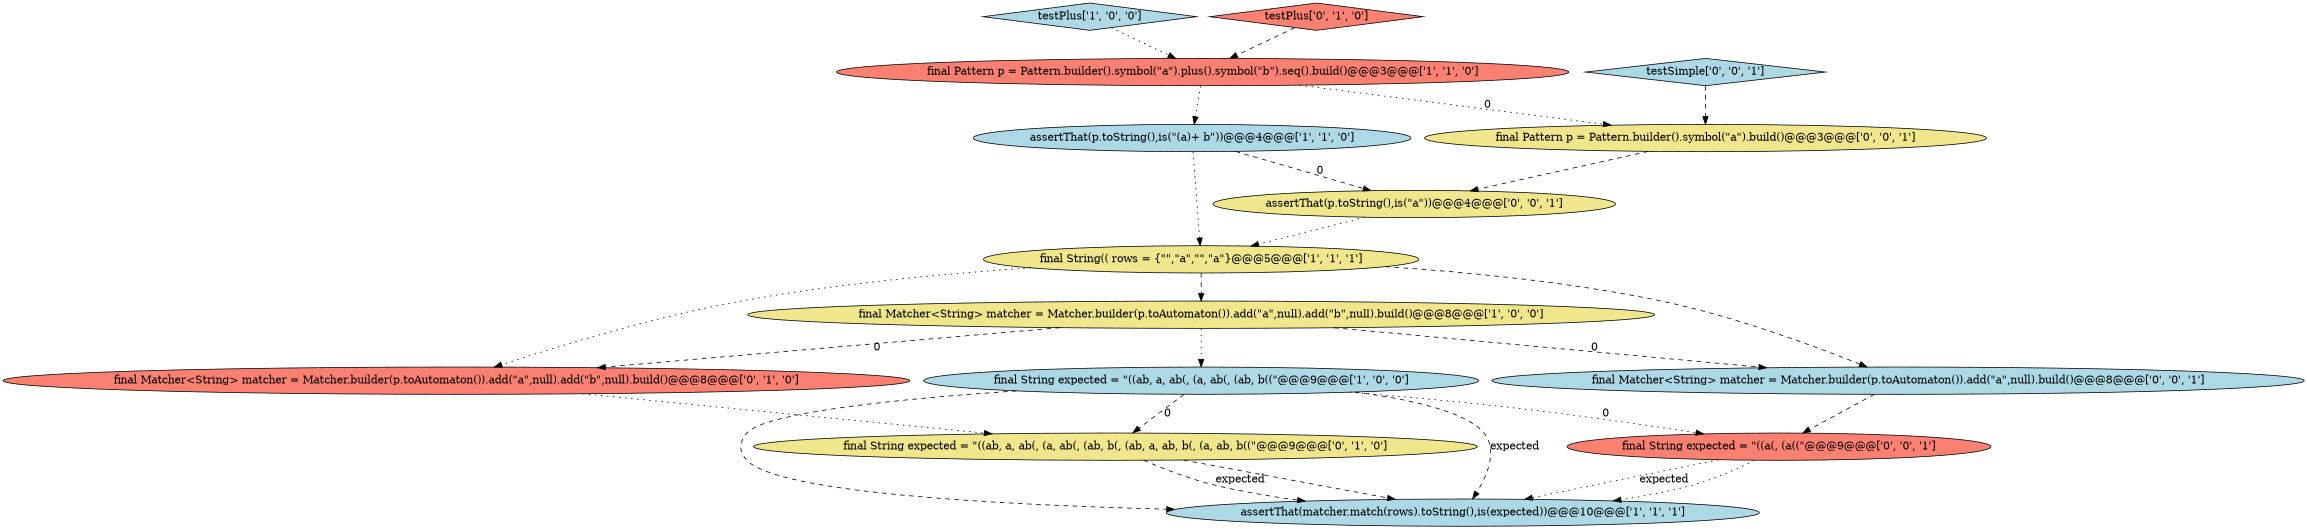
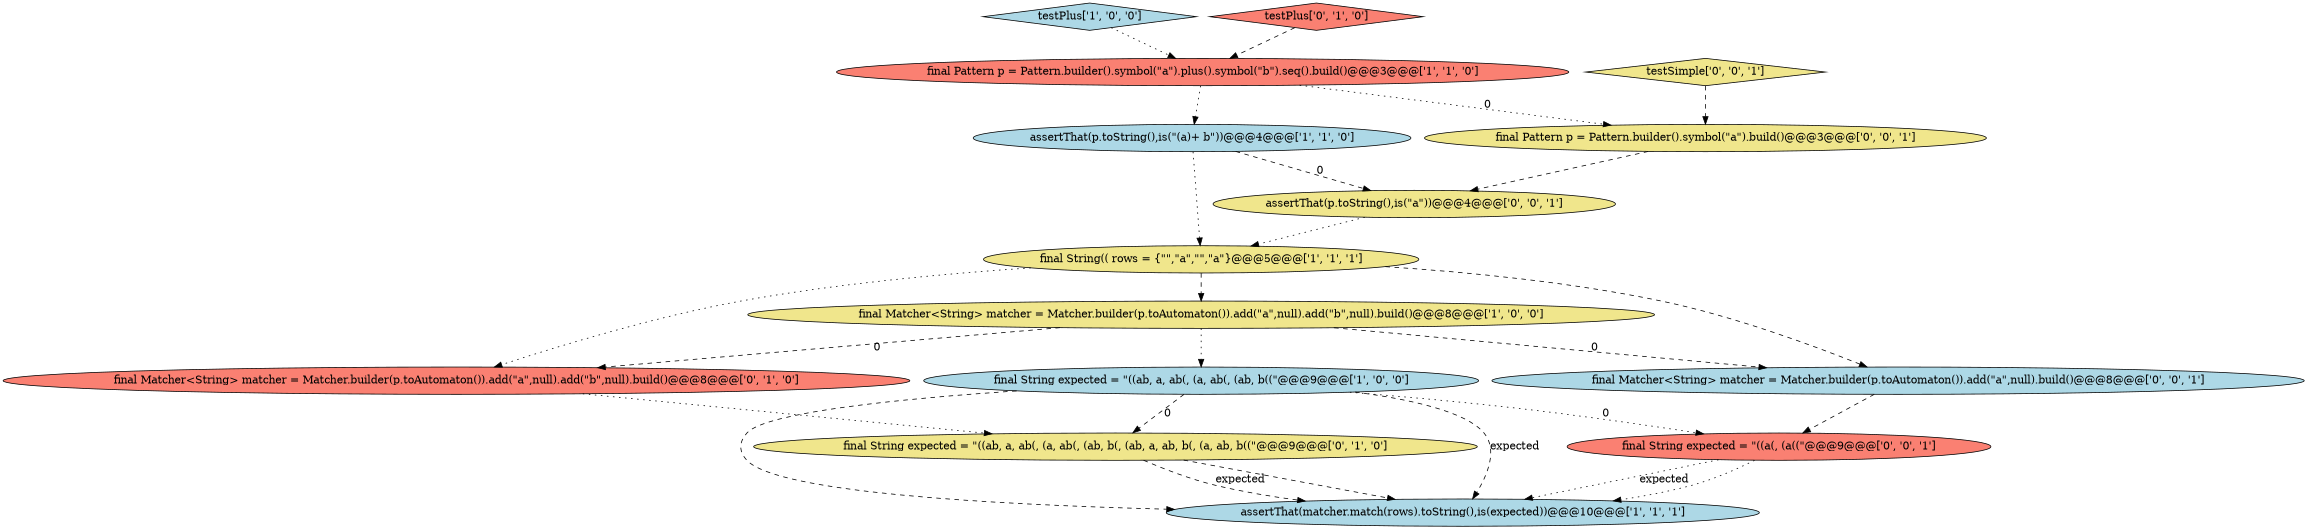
node "testSimple['0', '0', '1']": fillcolor lightblue -> khaki
